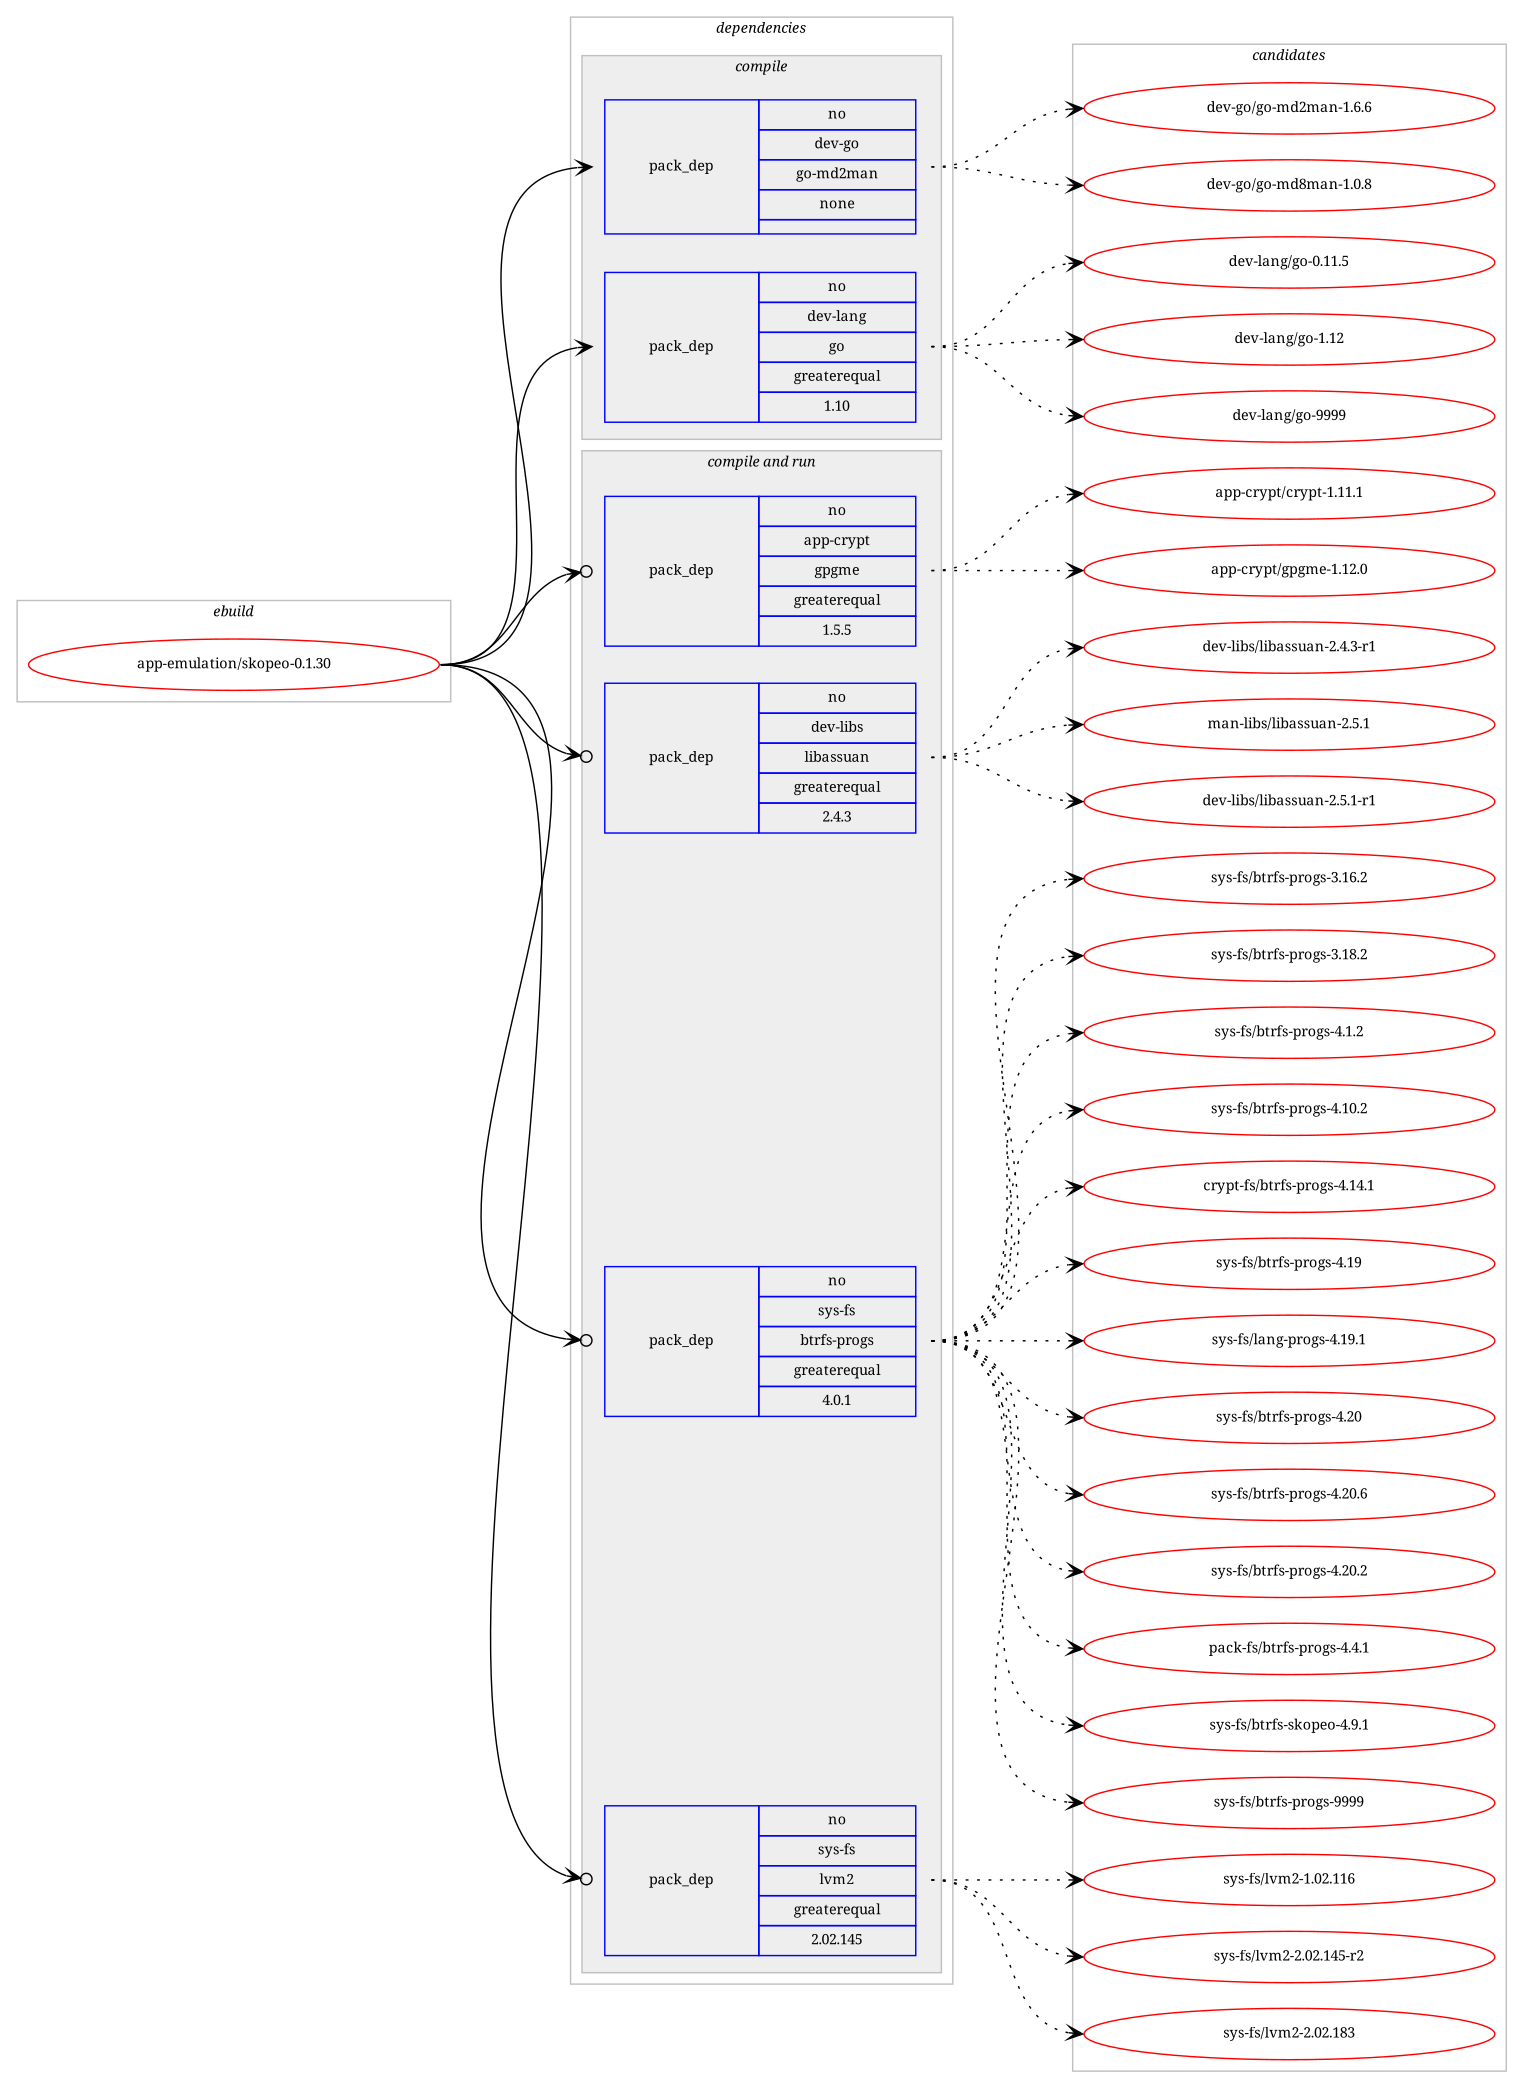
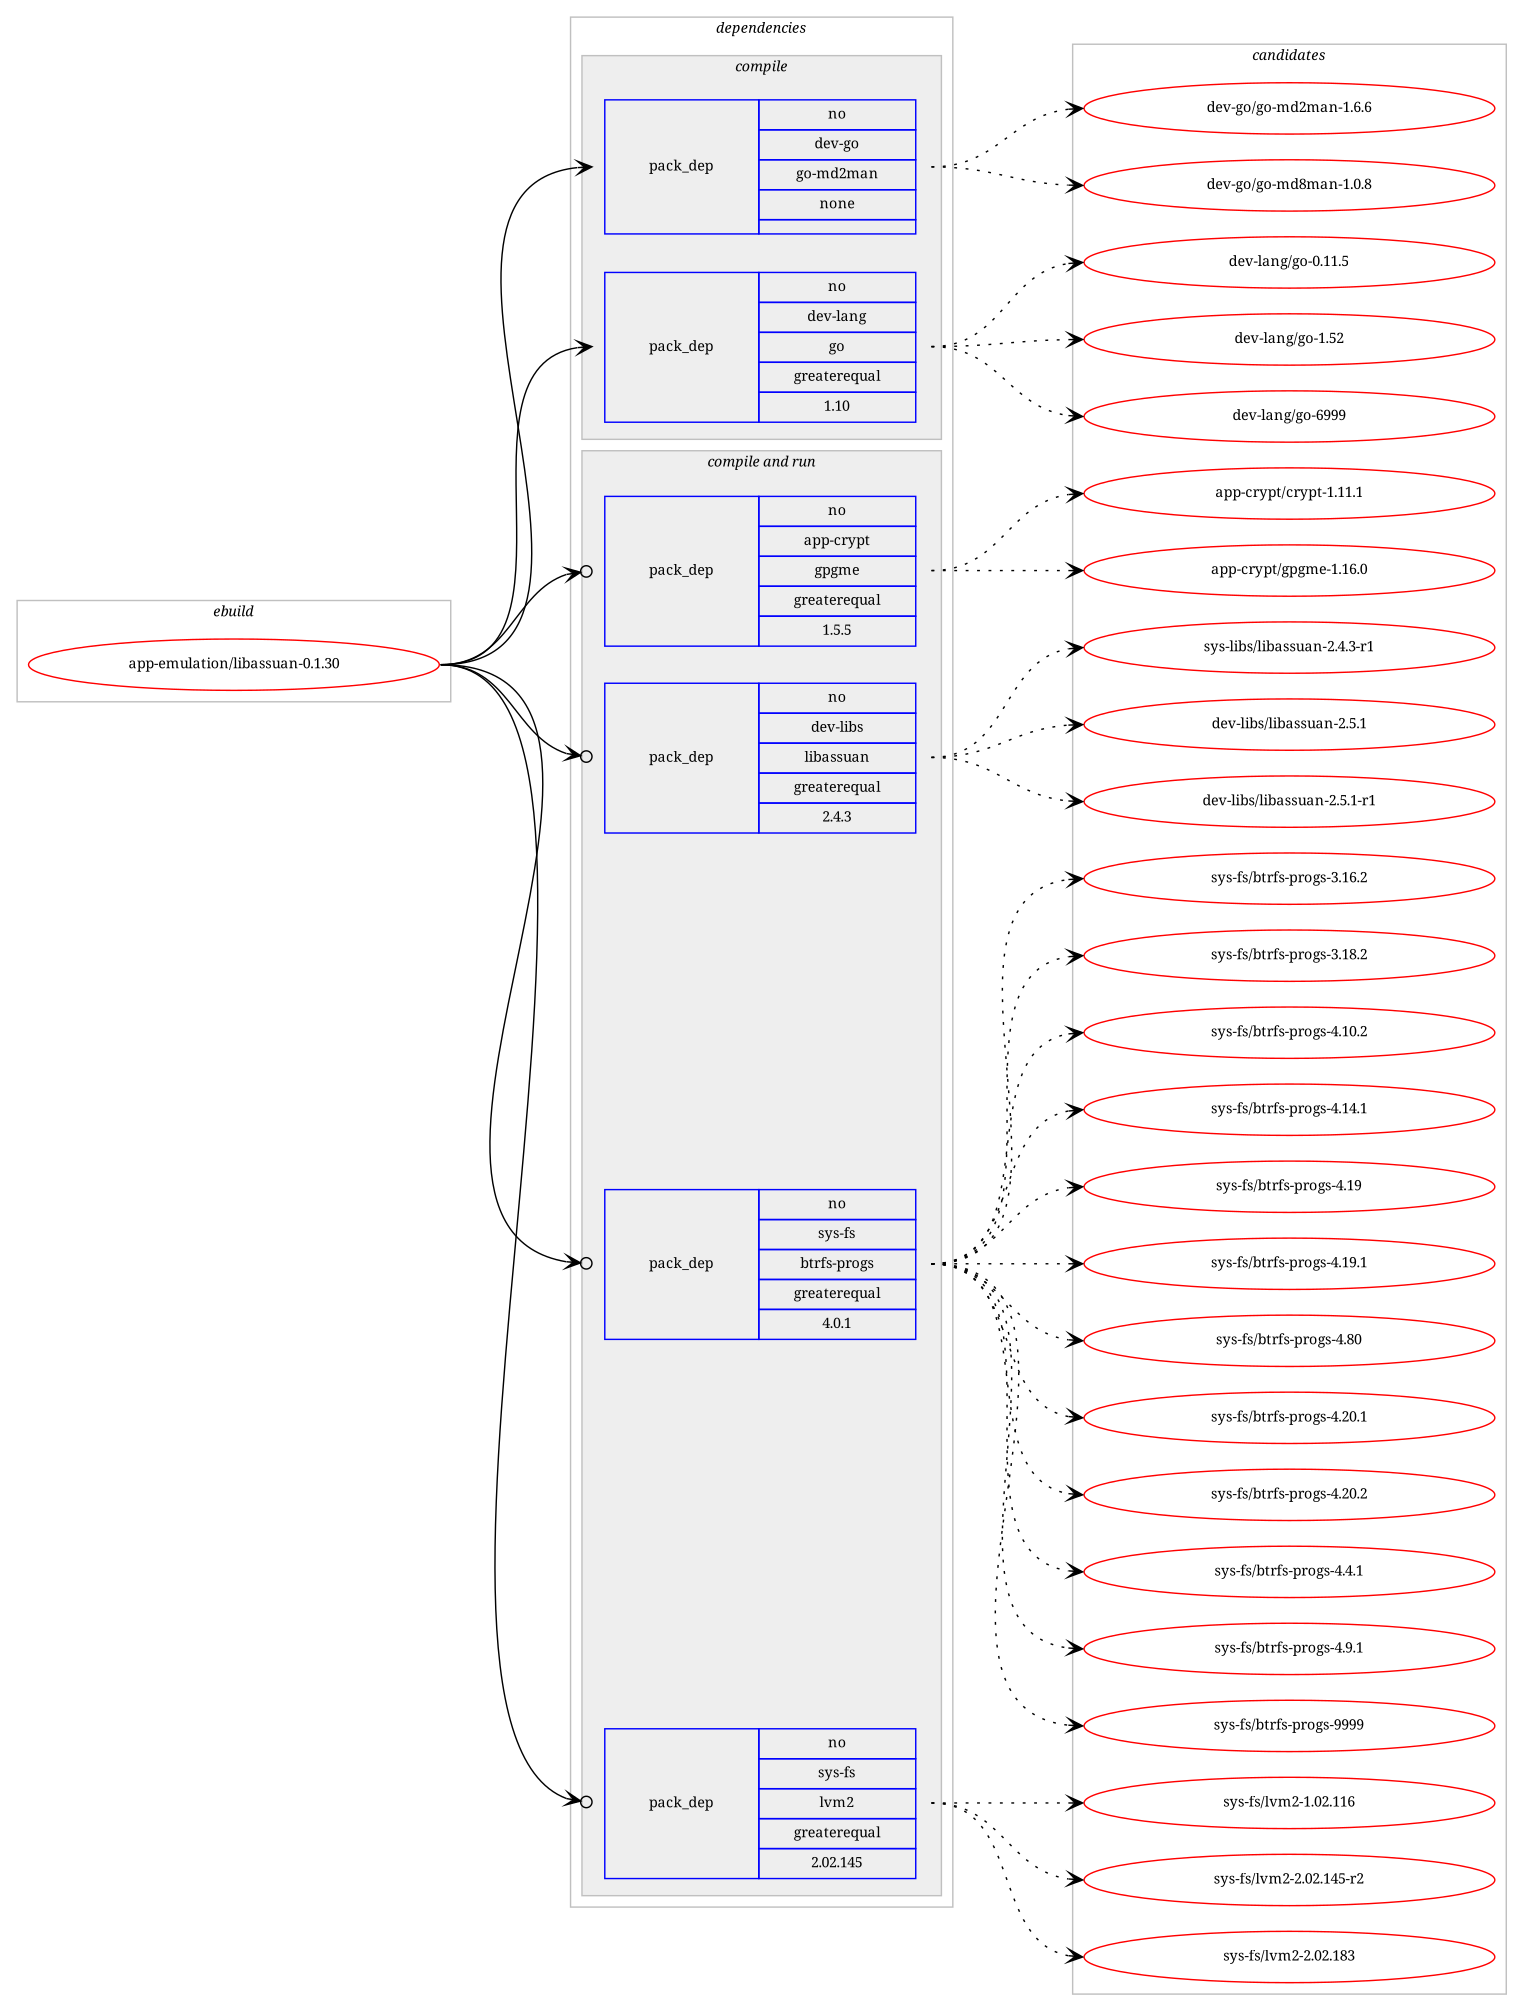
node "dev-lang/go-1.12": label "dev-lang/go-1.12" -> "dev-lang/go-1.52"
node "dev-lang/go-9999": label "dev-lang/go-9999" -> "dev-lang/go-6999"
node "app-crypt/gpgme-1.12.0": label "app-crypt/gpgme-1.12.0" -> "app-crypt/gpgme-1.16.0"
node "dev-libs/libassuan-2.4.3-r1": label "dev-libs/libassuan-2.4.3-r1" -> "sys-libs/libassuan-2.4.3-r1"
node "app-emulation/skopeo-0.1.30": label "app-emulation/skopeo-0.1.30" -> "app-emulation/libassuan-0.1.30"
node "man-libs/libassuan-2.5.1": label "man-libs/libassuan-2.5.1" -> "dev-libs/libassuan-2.5.1"
node "sys-fs/btrfs-progs-4.1.2": removed
node "crypt-fs/btrfs-progs-4.14.1": label "crypt-fs/btrfs-progs-4.14.1" -> "sys-fs/btrfs-progs-4.14.1"
node "sys-fs/lang-progs-4.19.1": label "sys-fs/lang-progs-4.19.1" -> "sys-fs/btrfs-progs-4.19.1"
node "sys-fs/btrfs-progs-4.20": label "sys-fs/btrfs-progs-4.20" -> "sys-fs/btrfs-progs-4.80"
node "sys-fs/btrfs-progs-4.20.6": label "sys-fs/btrfs-progs-4.20.6" -> "sys-fs/btrfs-progs-4.20.1"
node "pack-fs/btrfs-progs-4.4.1": label "pack-fs/btrfs-progs-4.4.1" -> "sys-fs/btrfs-progs-4.4.1"
node "sys-fs/btrfs-skopeo-4.9.1": label "sys-fs/btrfs-skopeo-4.9.1" -> "sys-fs/btrfs-progs-4.9.1"
